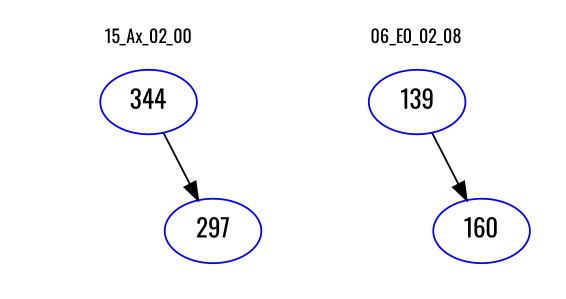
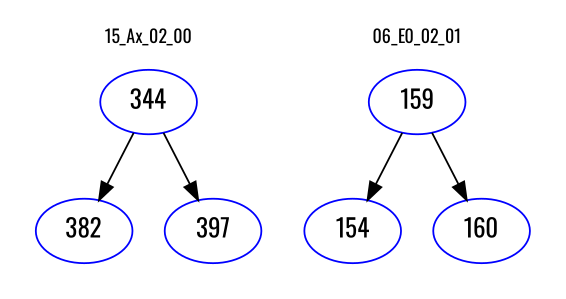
cluster "06_E0_02_08": label "06_E0_02_08" -> "06_E0_02_01"
node "139": label "139" -> "159"
node "382": added
node "297": label "297" -> "397"
node "154": added
